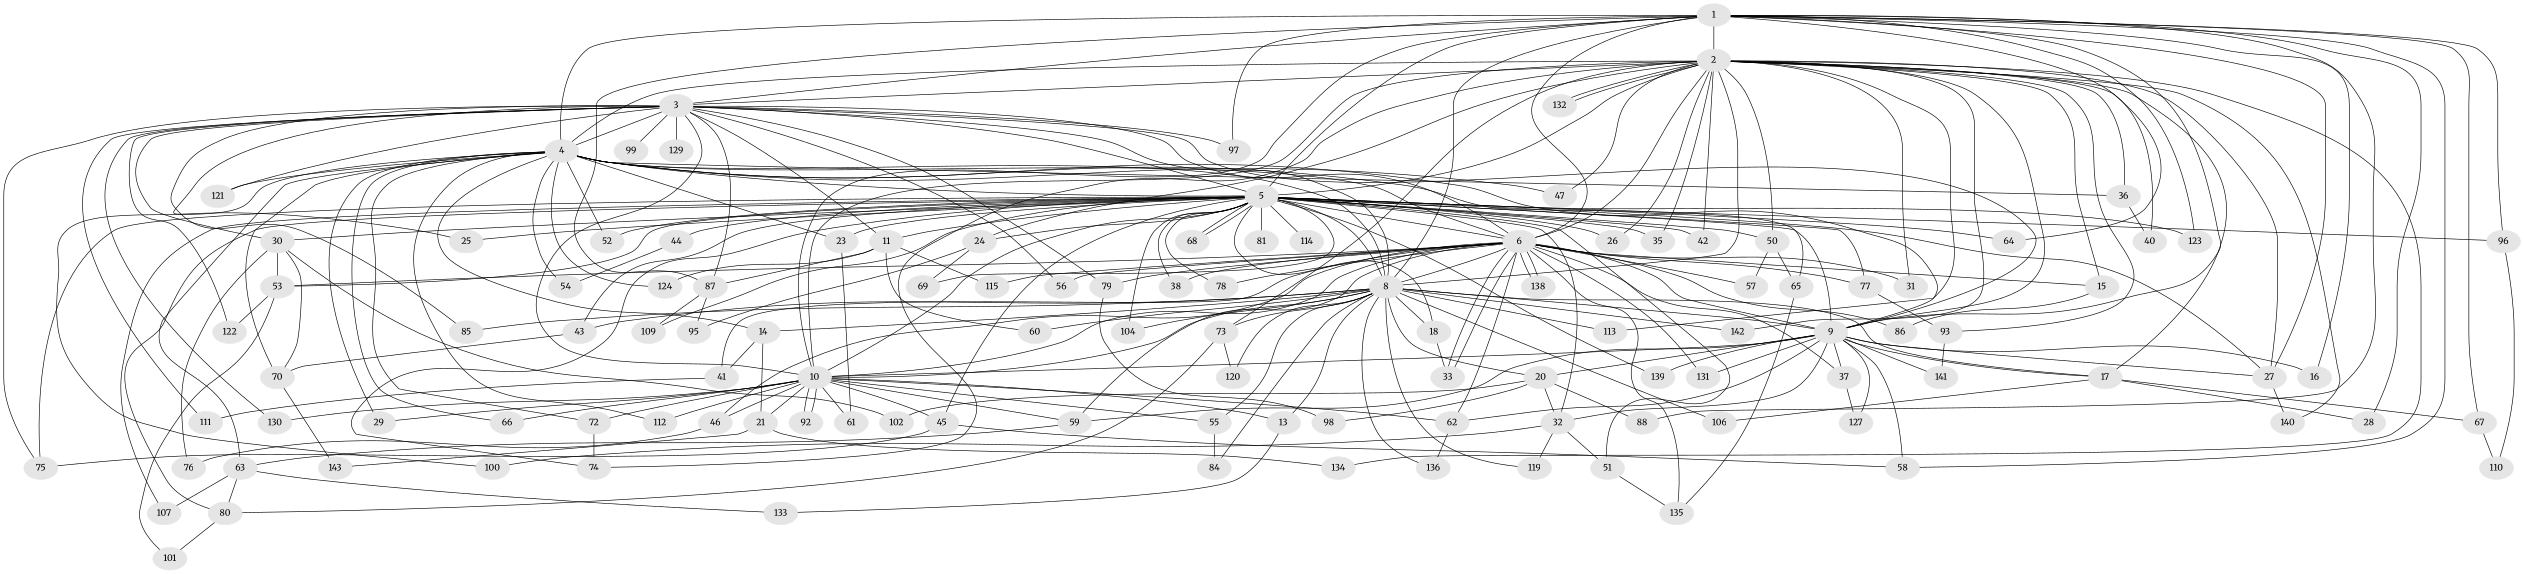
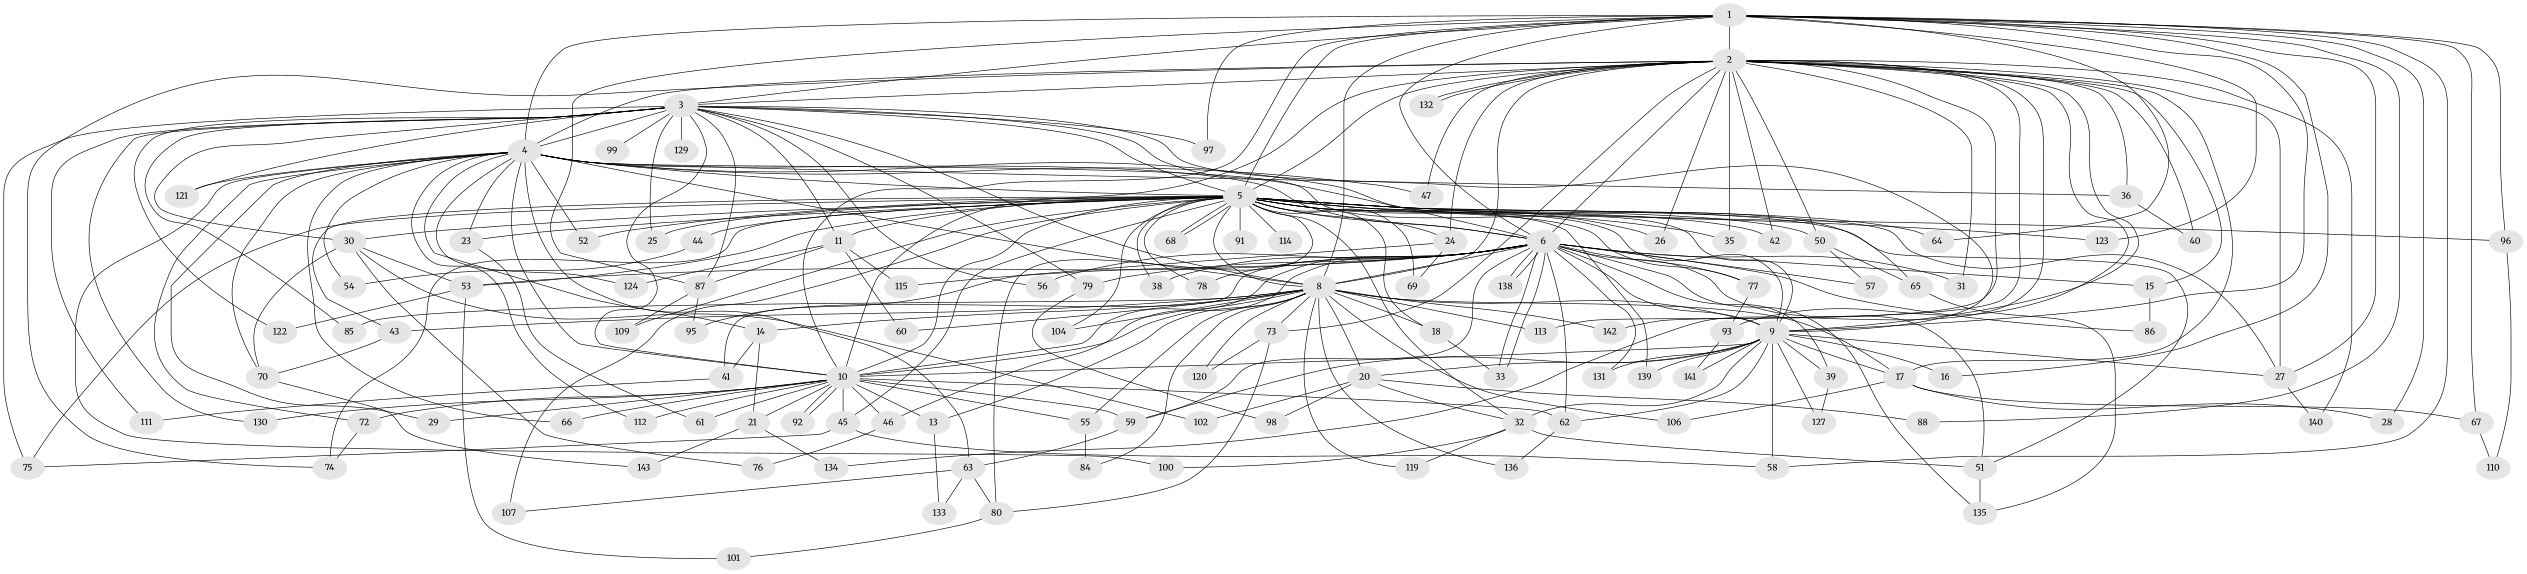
node "81": label "81" -> "91"
edge "6" -- "51": added
edge "4" -- "10": added
node "37": label "37" -> "39"
